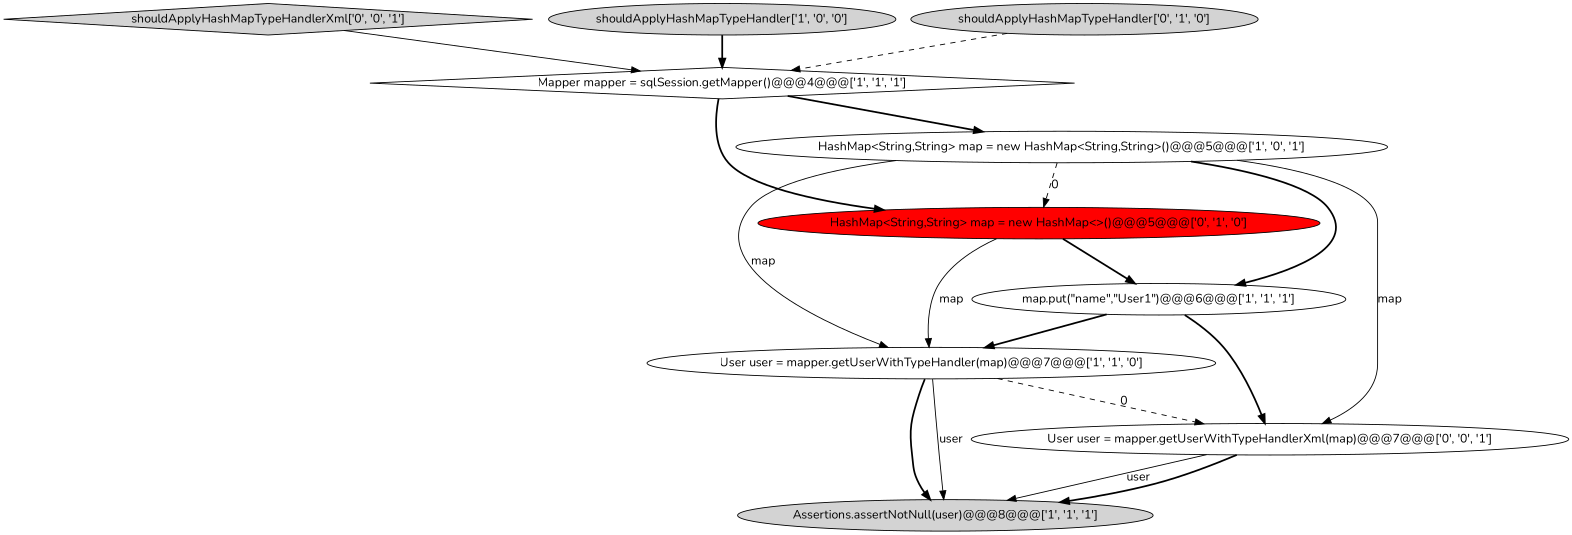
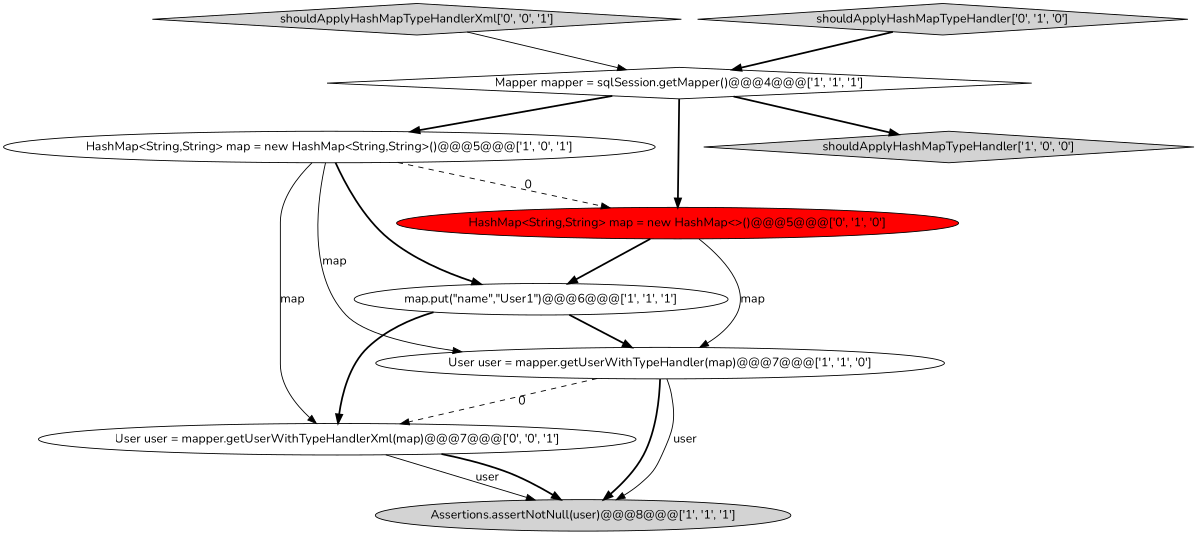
node "shouldApplyHashMapTypeHandler['1', '0', '0']": shape ellipse -> diamond
node "shouldApplyHashMapTypeHandler['0', '1', '0']": shape ellipse -> diamond
edge "shouldApplyHashMapTypeHandler['1', '0', '0']" -> "Mapper mapper = sqlSession.getMapper()@@@4@@@['1', '1', '1']": reversed
edge "shouldApplyHashMapTypeHandler['0', '1', '0']" -> "Mapper mapper = sqlSession.getMapper()@@@4@@@['1', '1', '1']": style dashed -> bold
